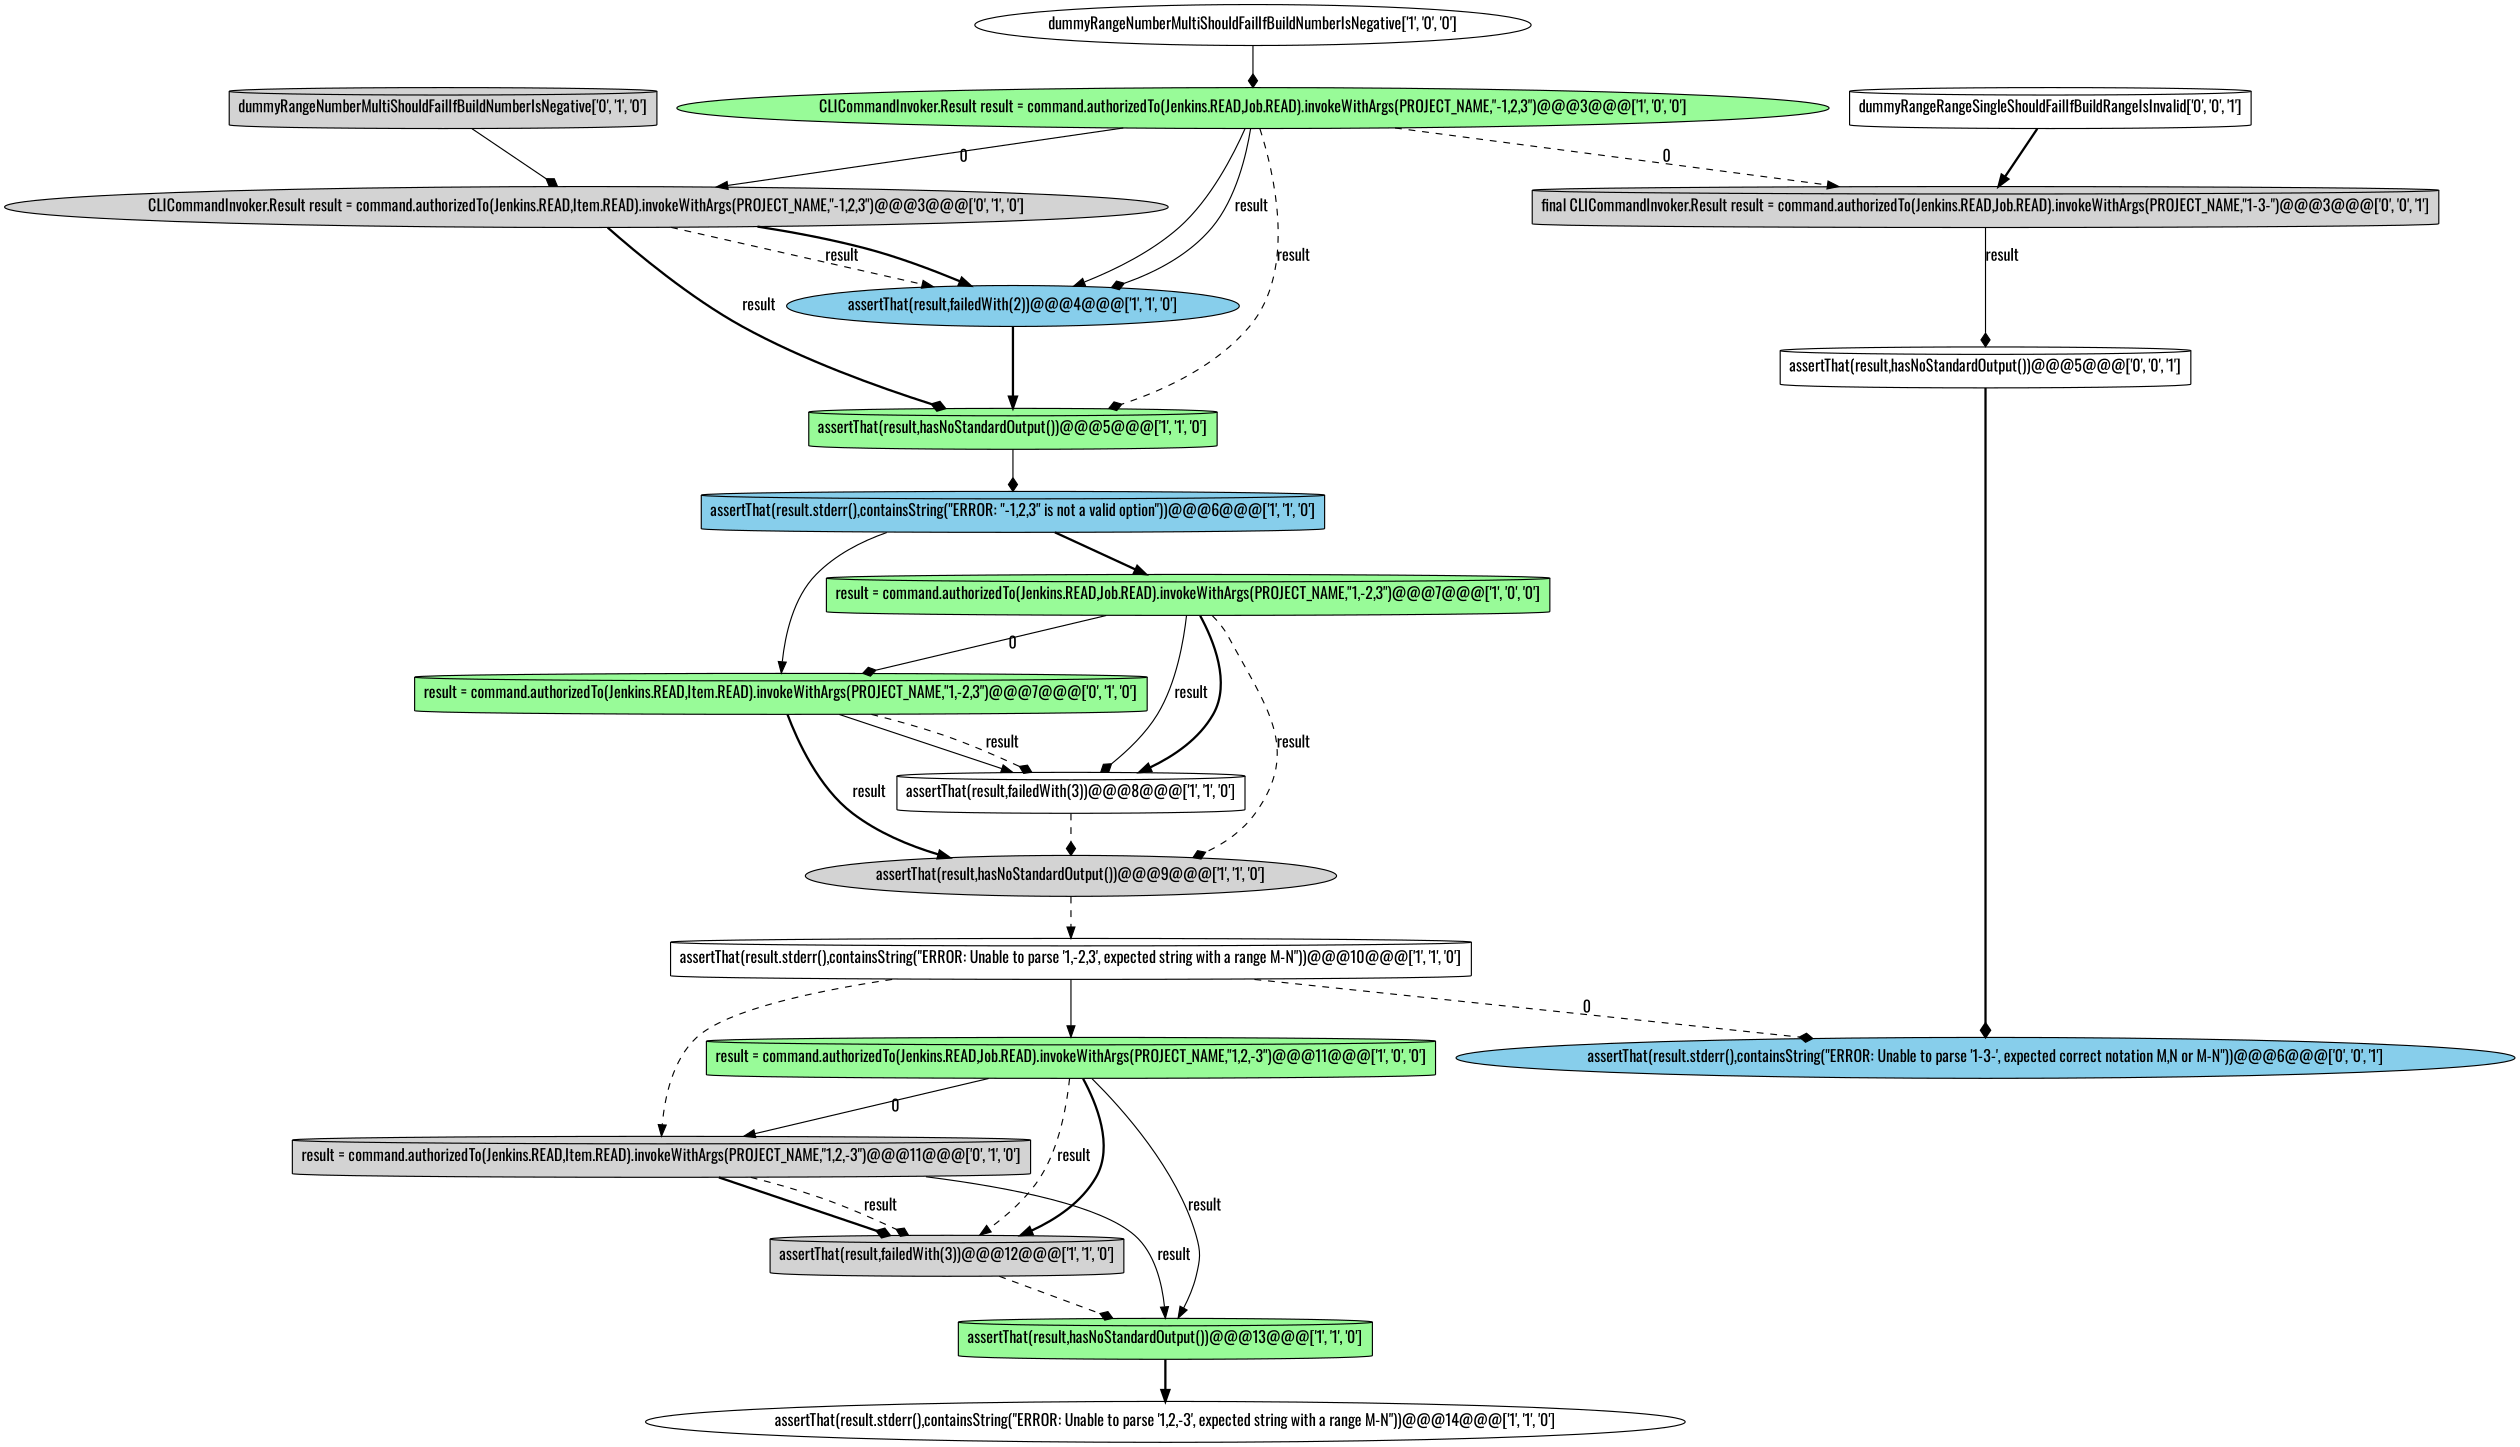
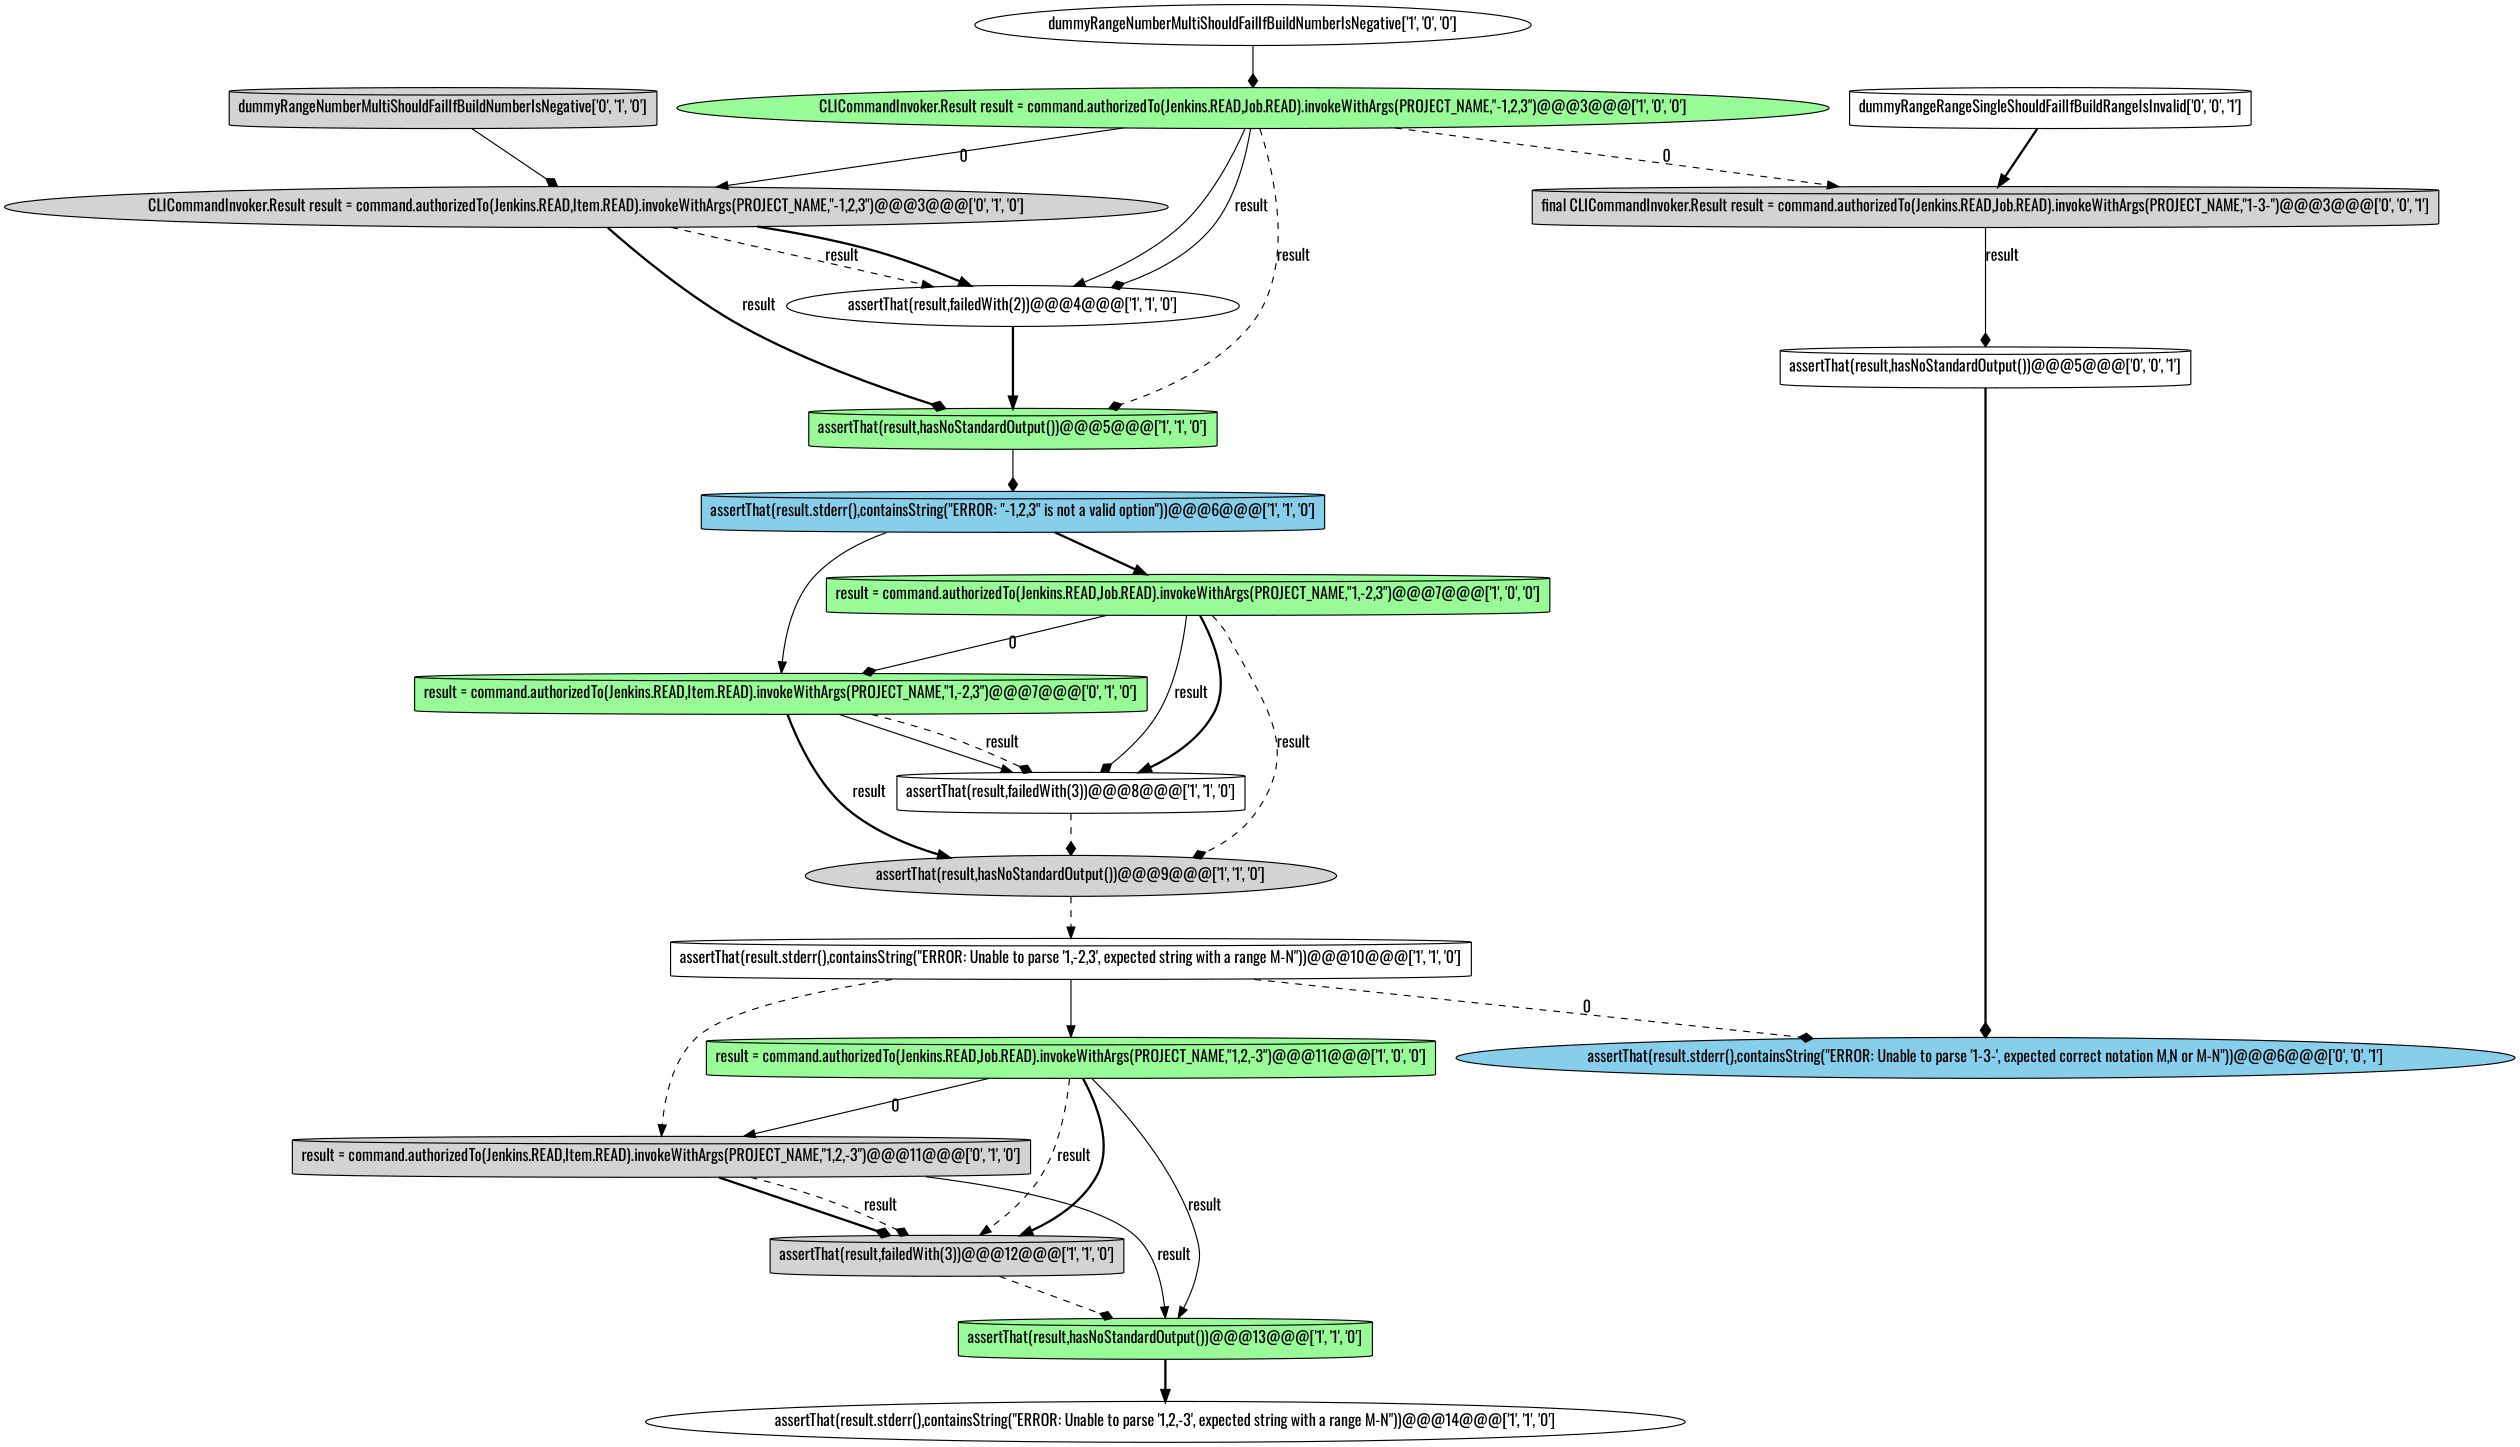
node "assertThat(result,failedWith(2))@@@4@@@['1', '1', '0']": fillcolor skyblue -> white
